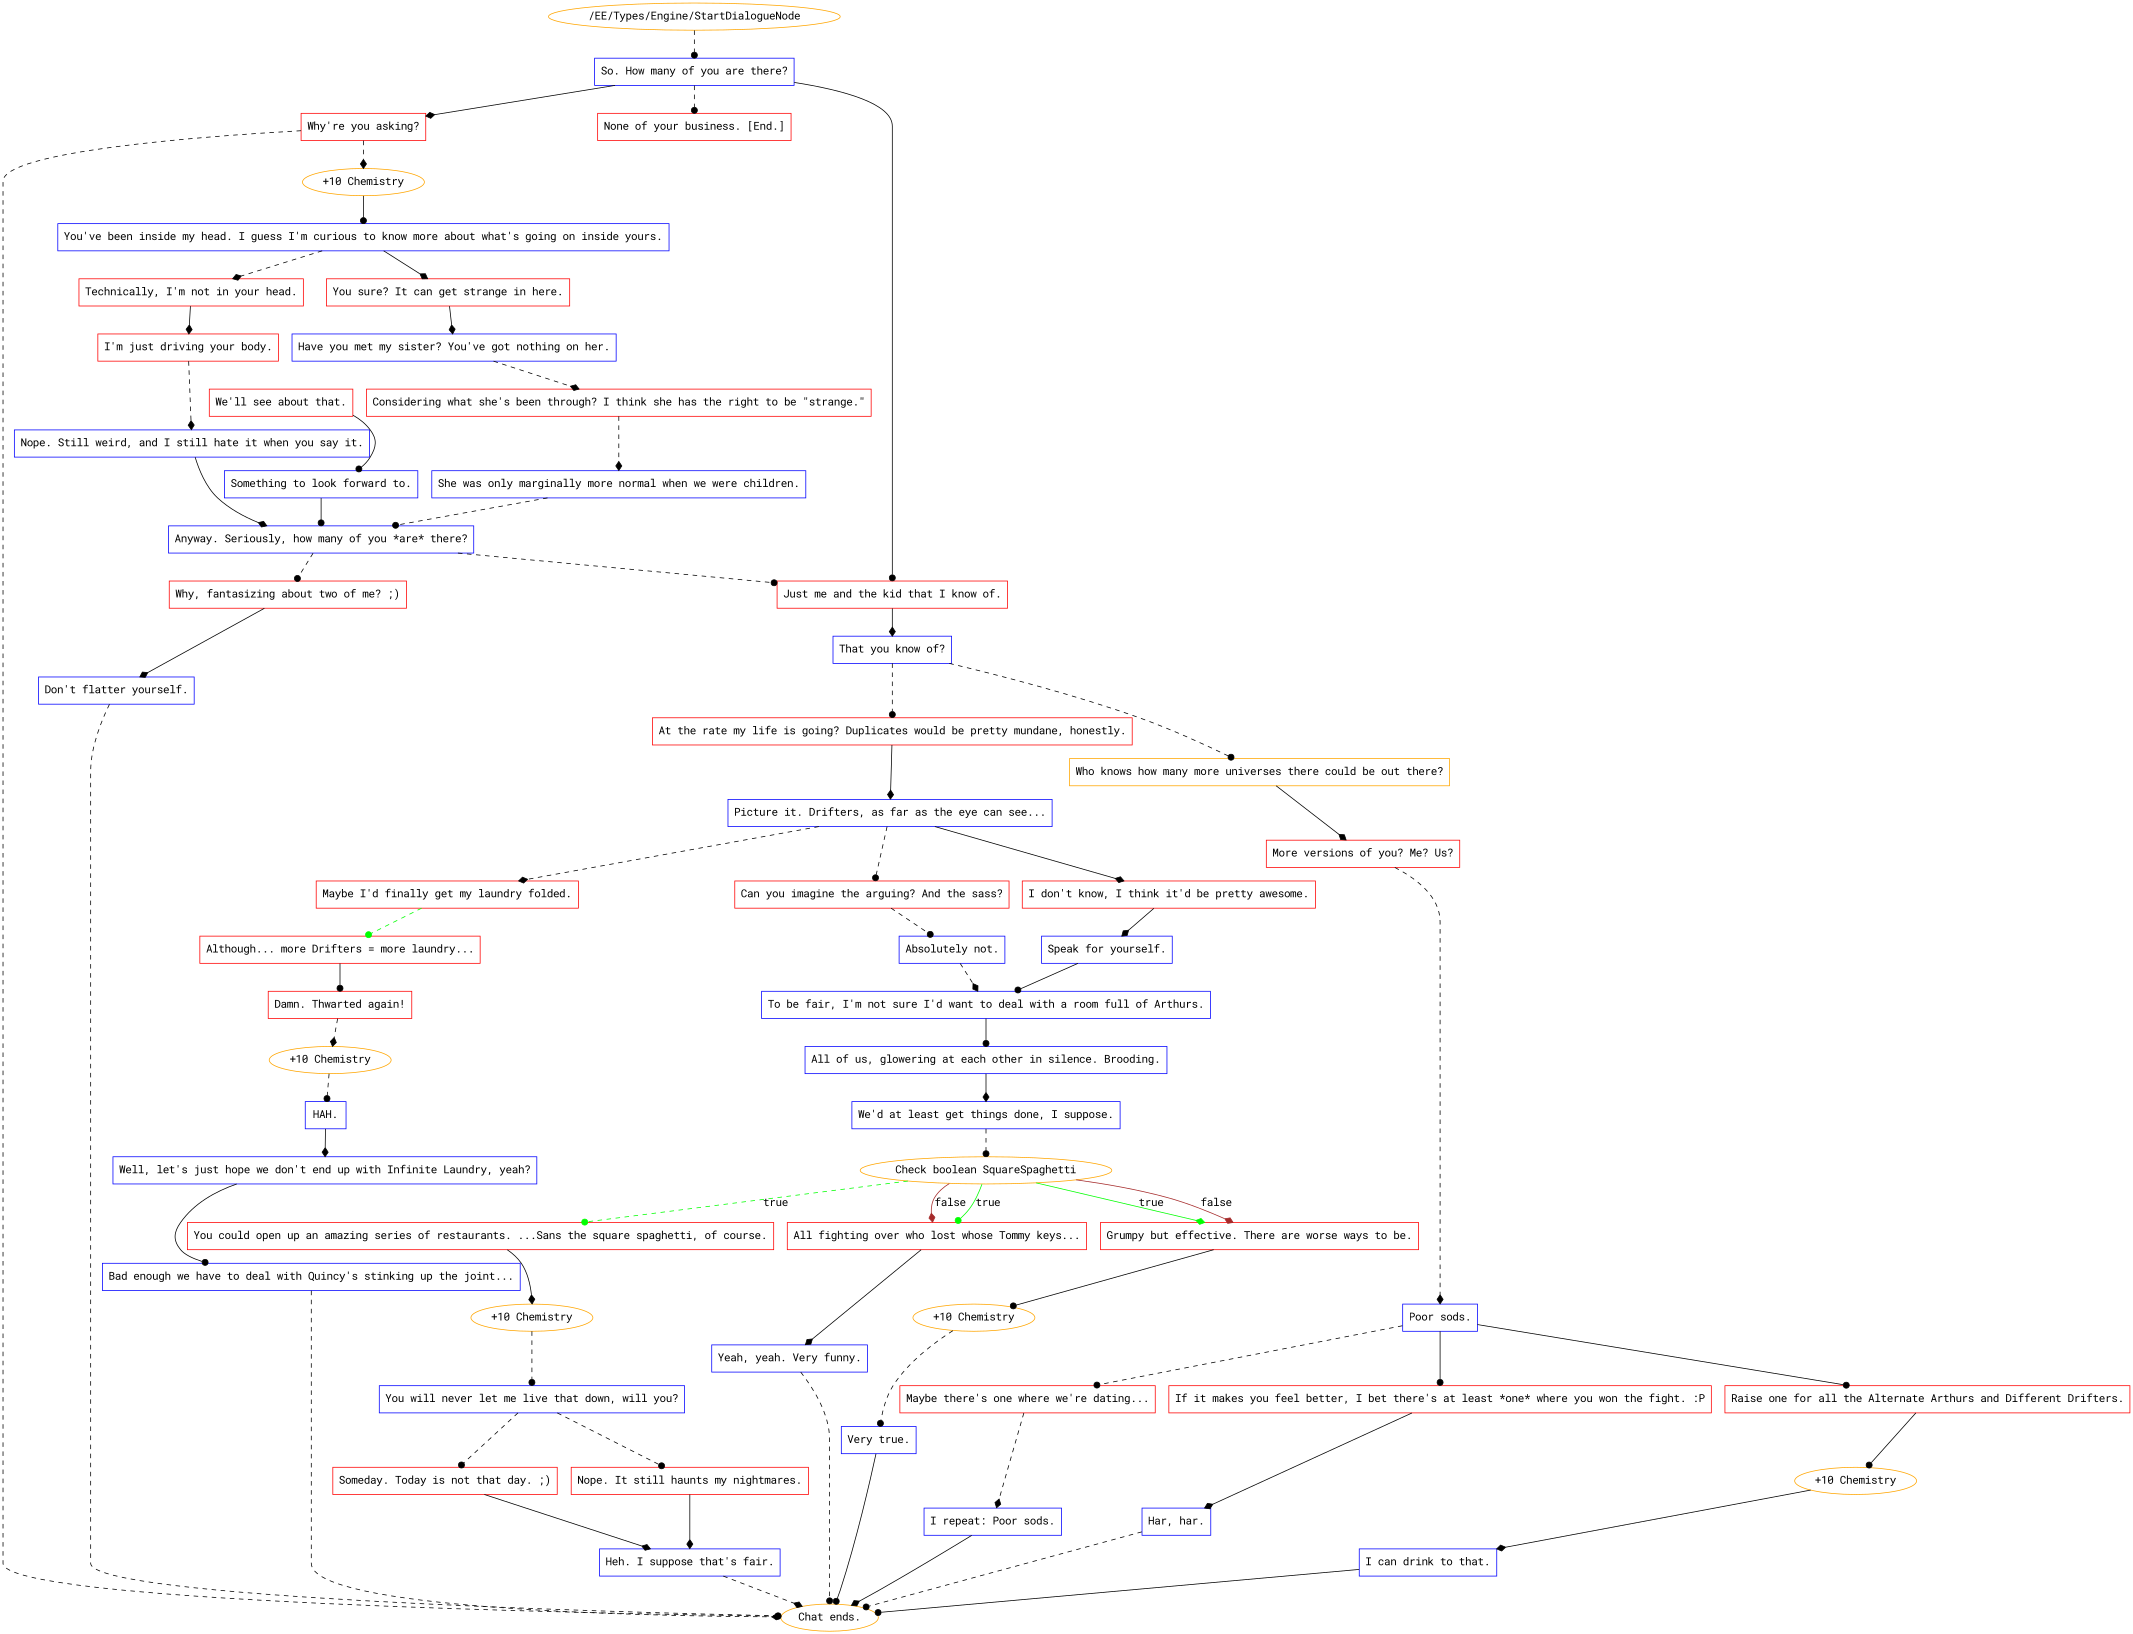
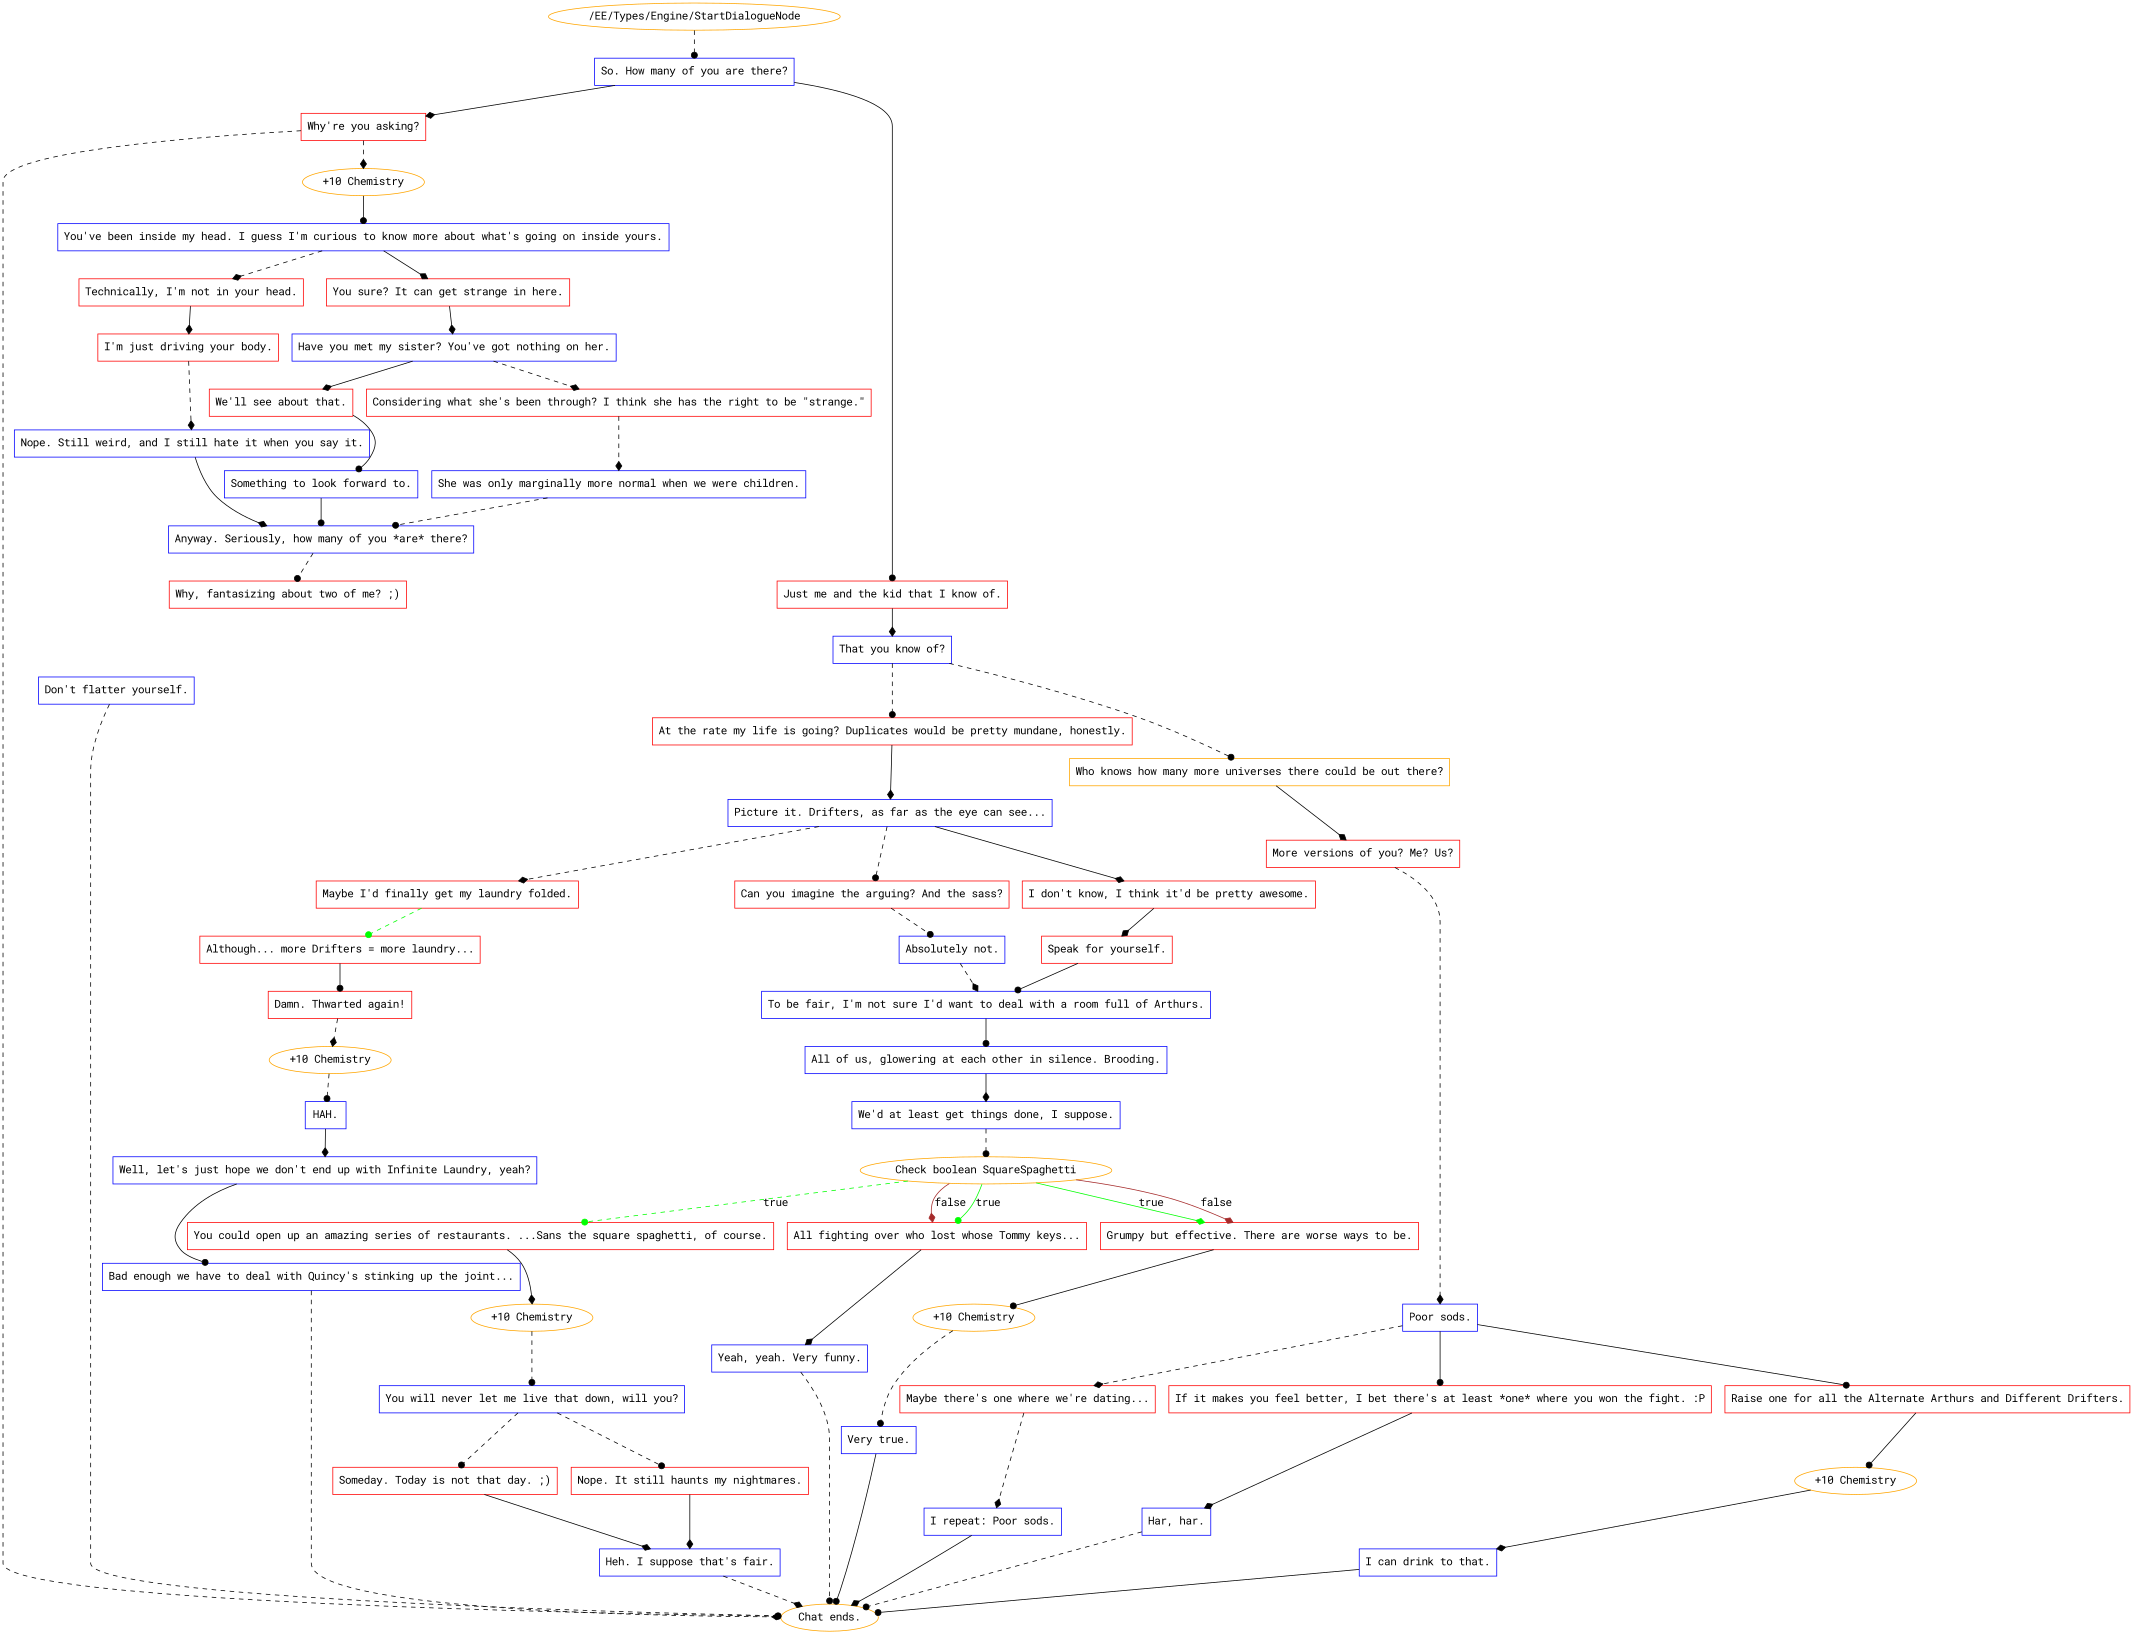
node "None of your business. [End.]": removed
edge "Have you met my sister? You've got nothing on her." -> "We'll see about that.": added
edge "Anyway. Seriously, how many of you *are* there?" -> "Just me and the kid that I know of.": removed
edge "Why, fantasizing about two of me? ;)" -> "Don't flatter yourself.": removed
node "Speak for yourself.": color blue -> red
edge "Poor sods." -> "Maybe there's one where we're dating...": arrowhead dot -> diamond
